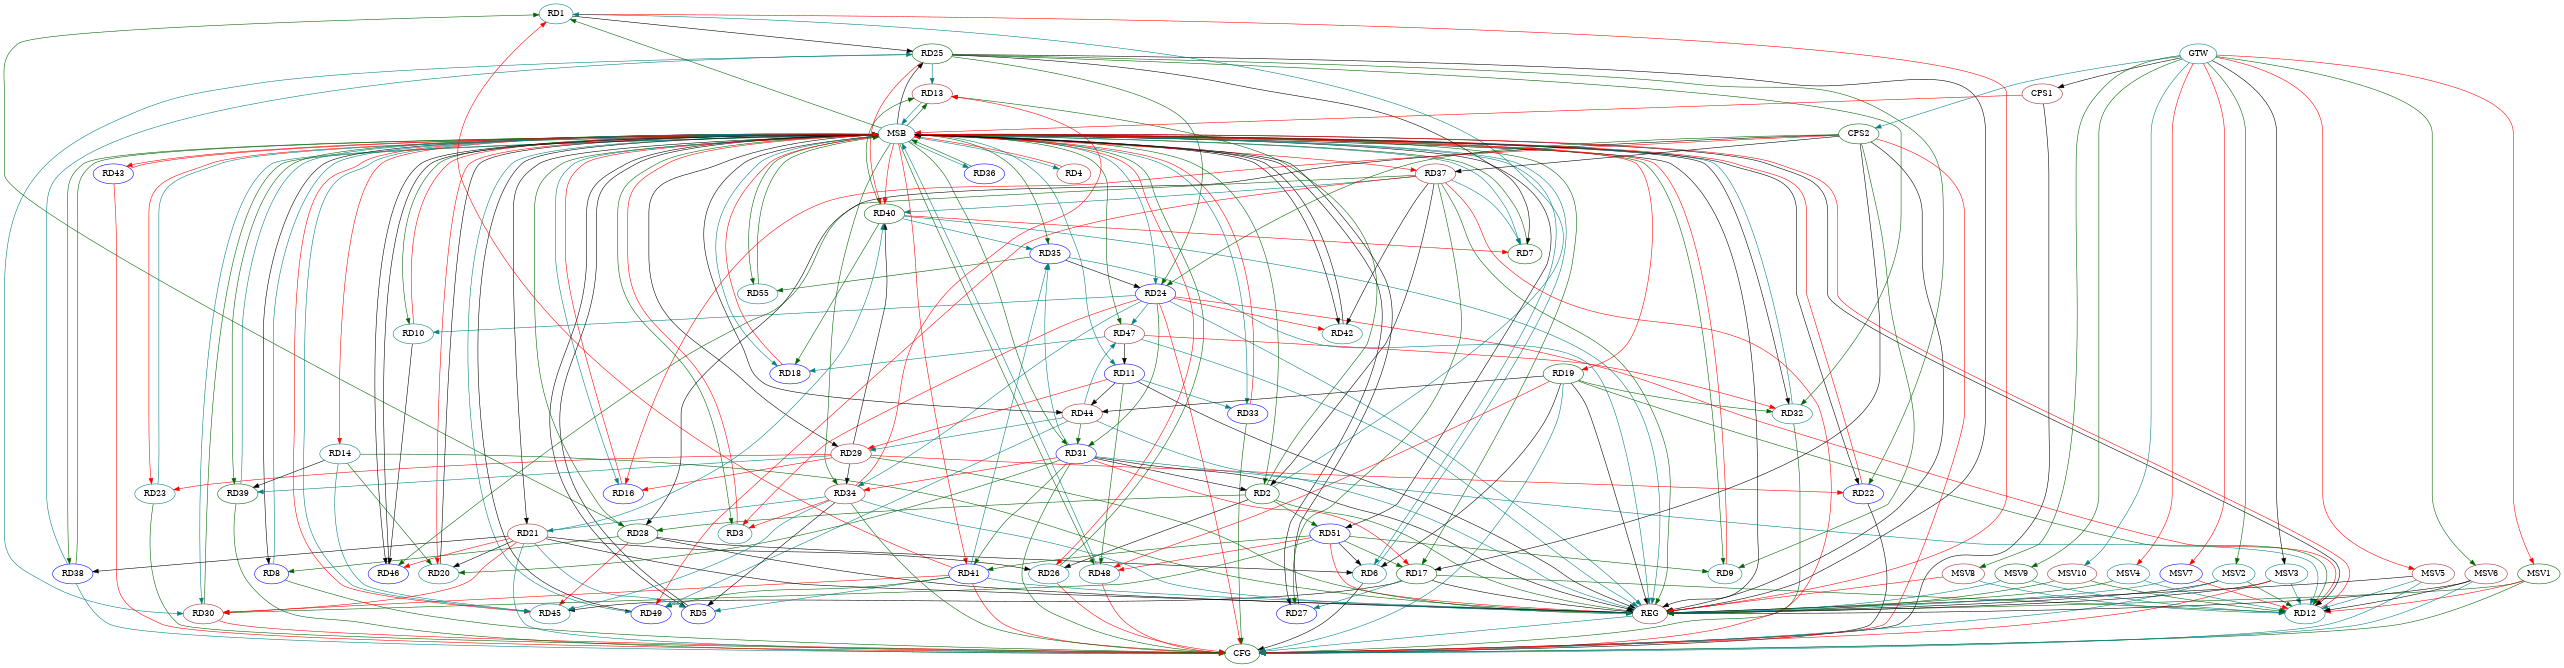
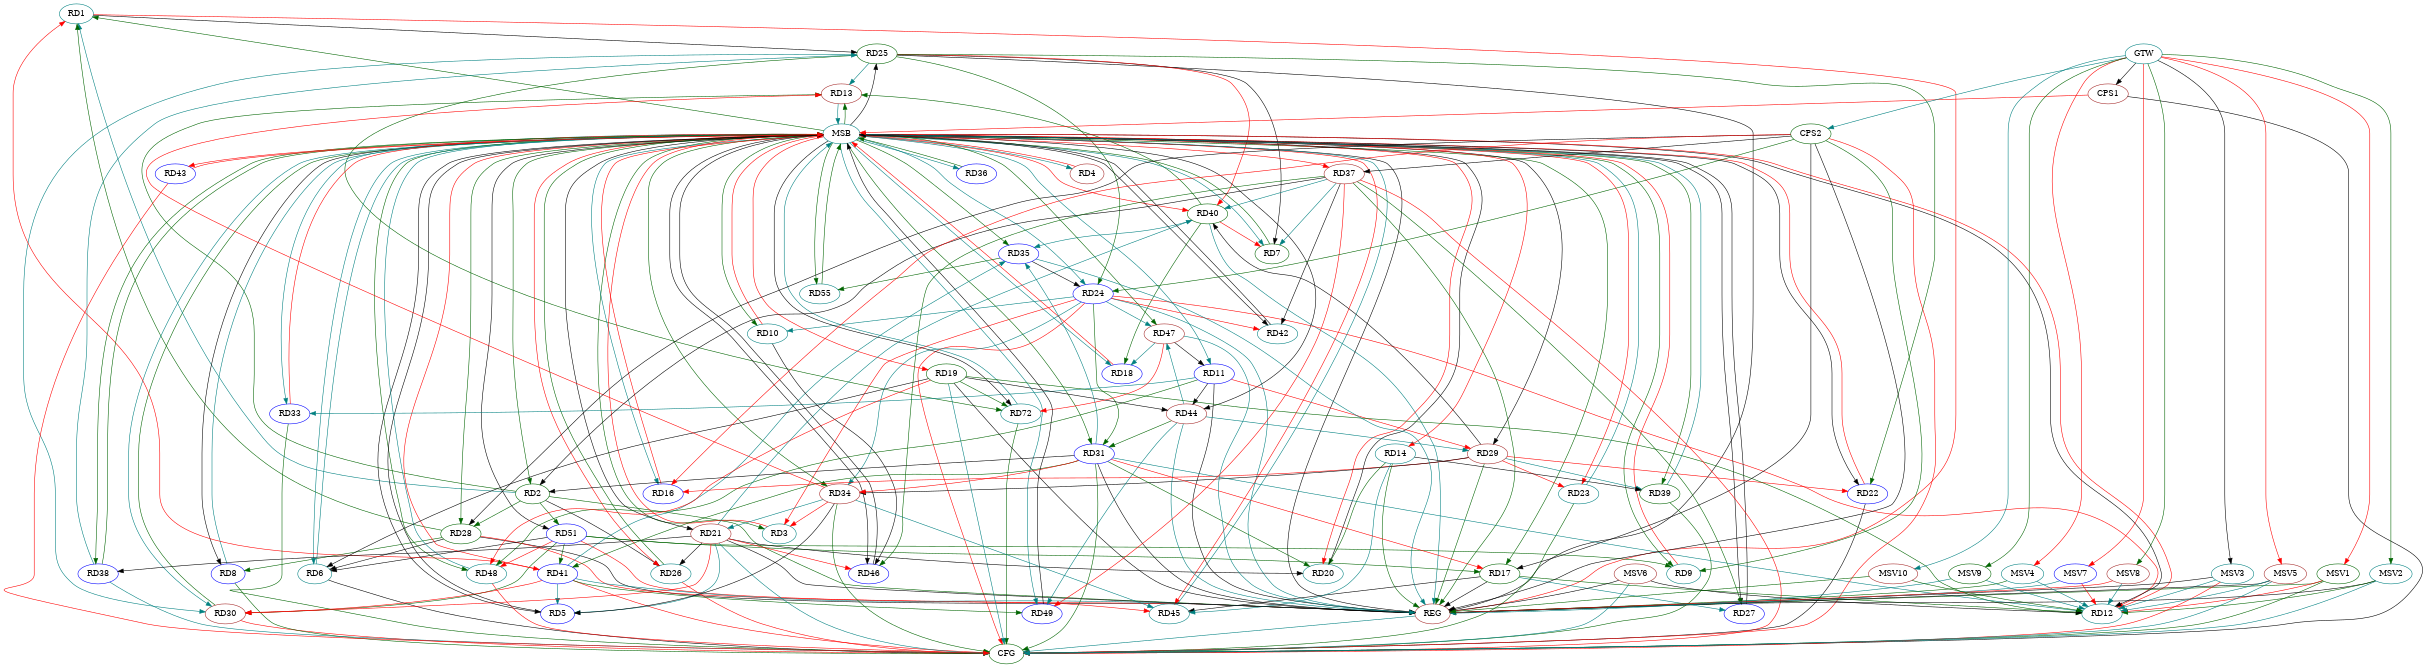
edge "GTW" -> "MSV6": removed
node "RD32": label "RD32" -> "RD72"
edge "RD34" -> "REG": removed
